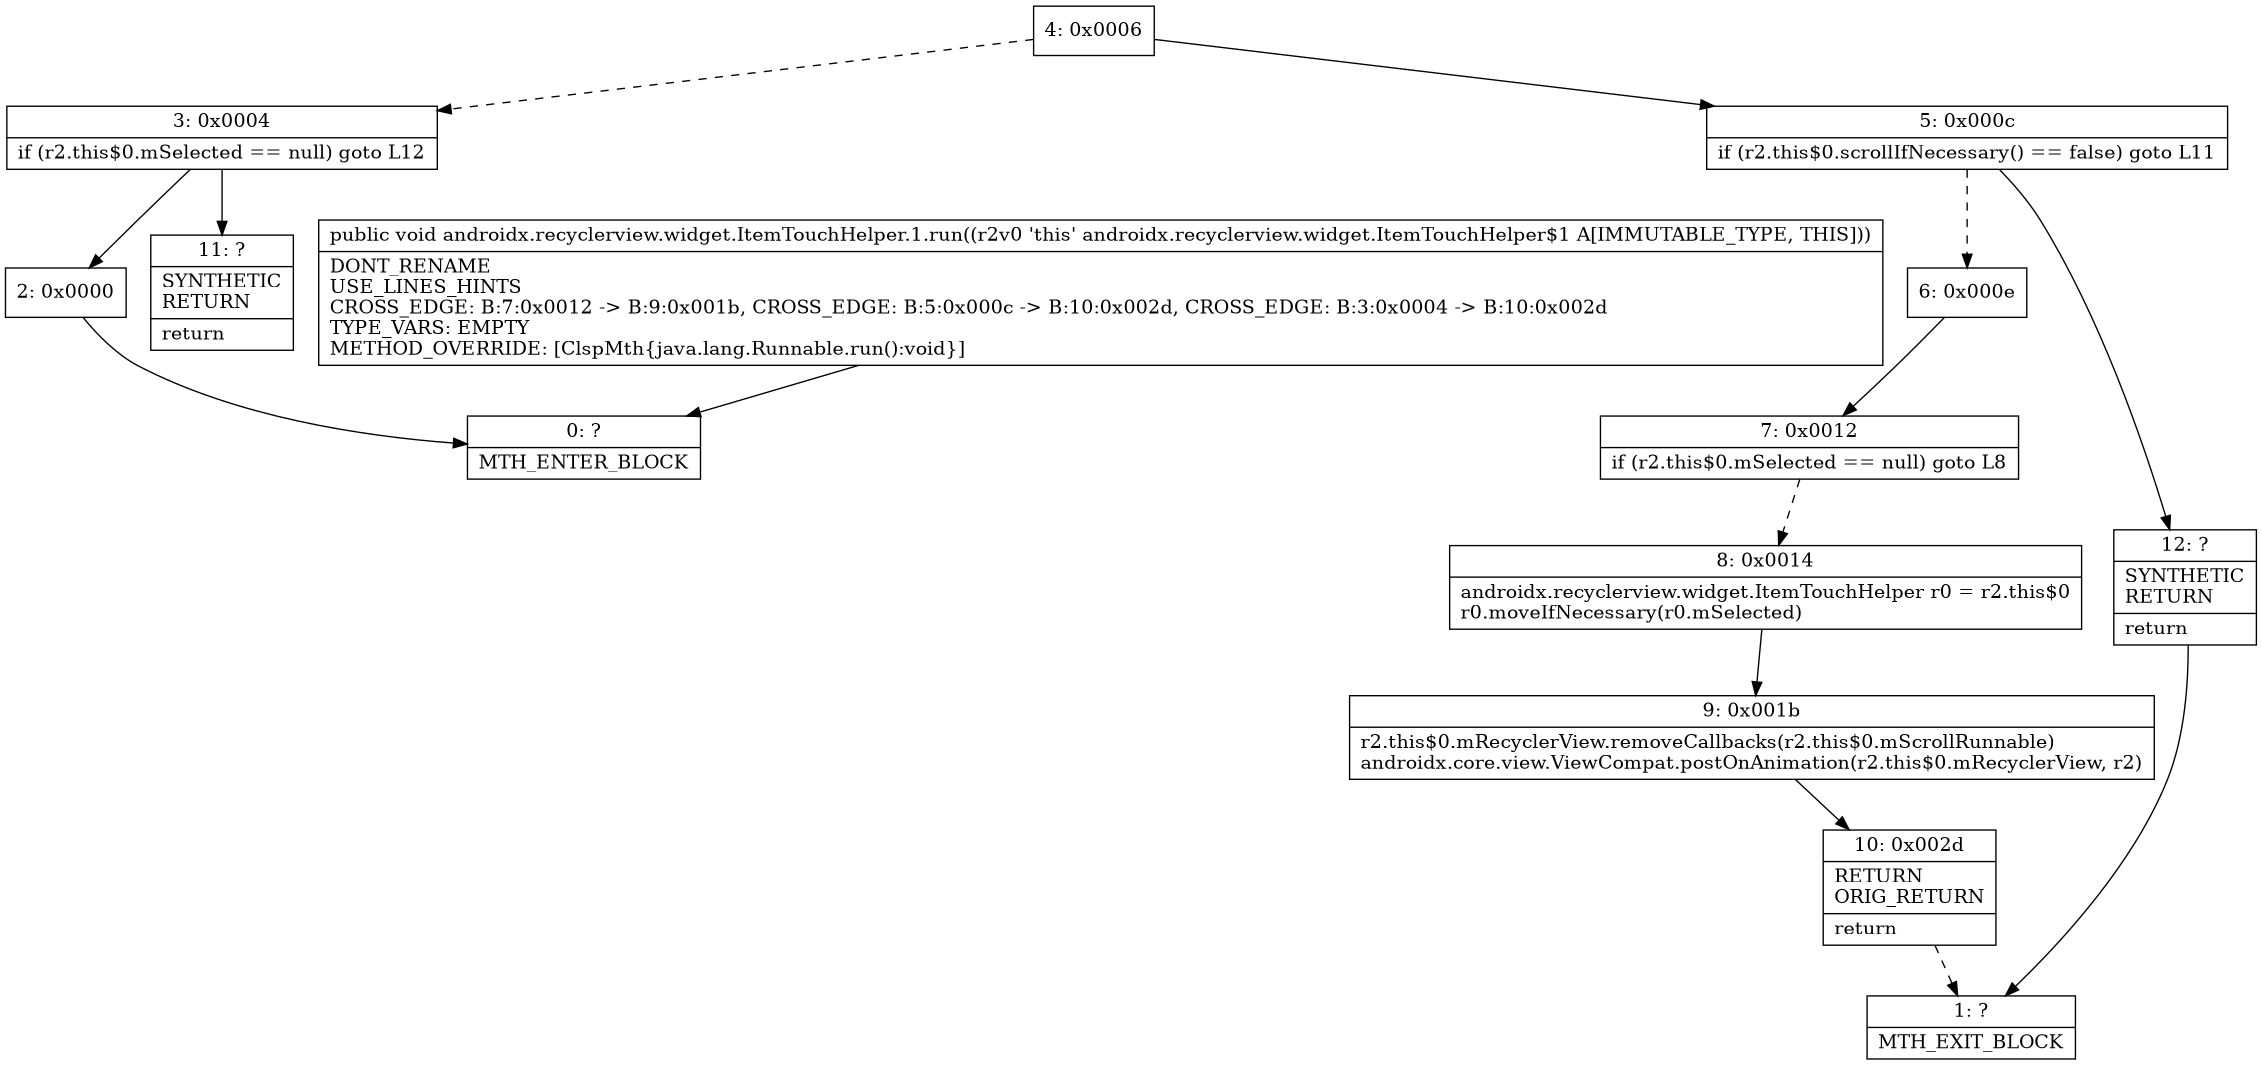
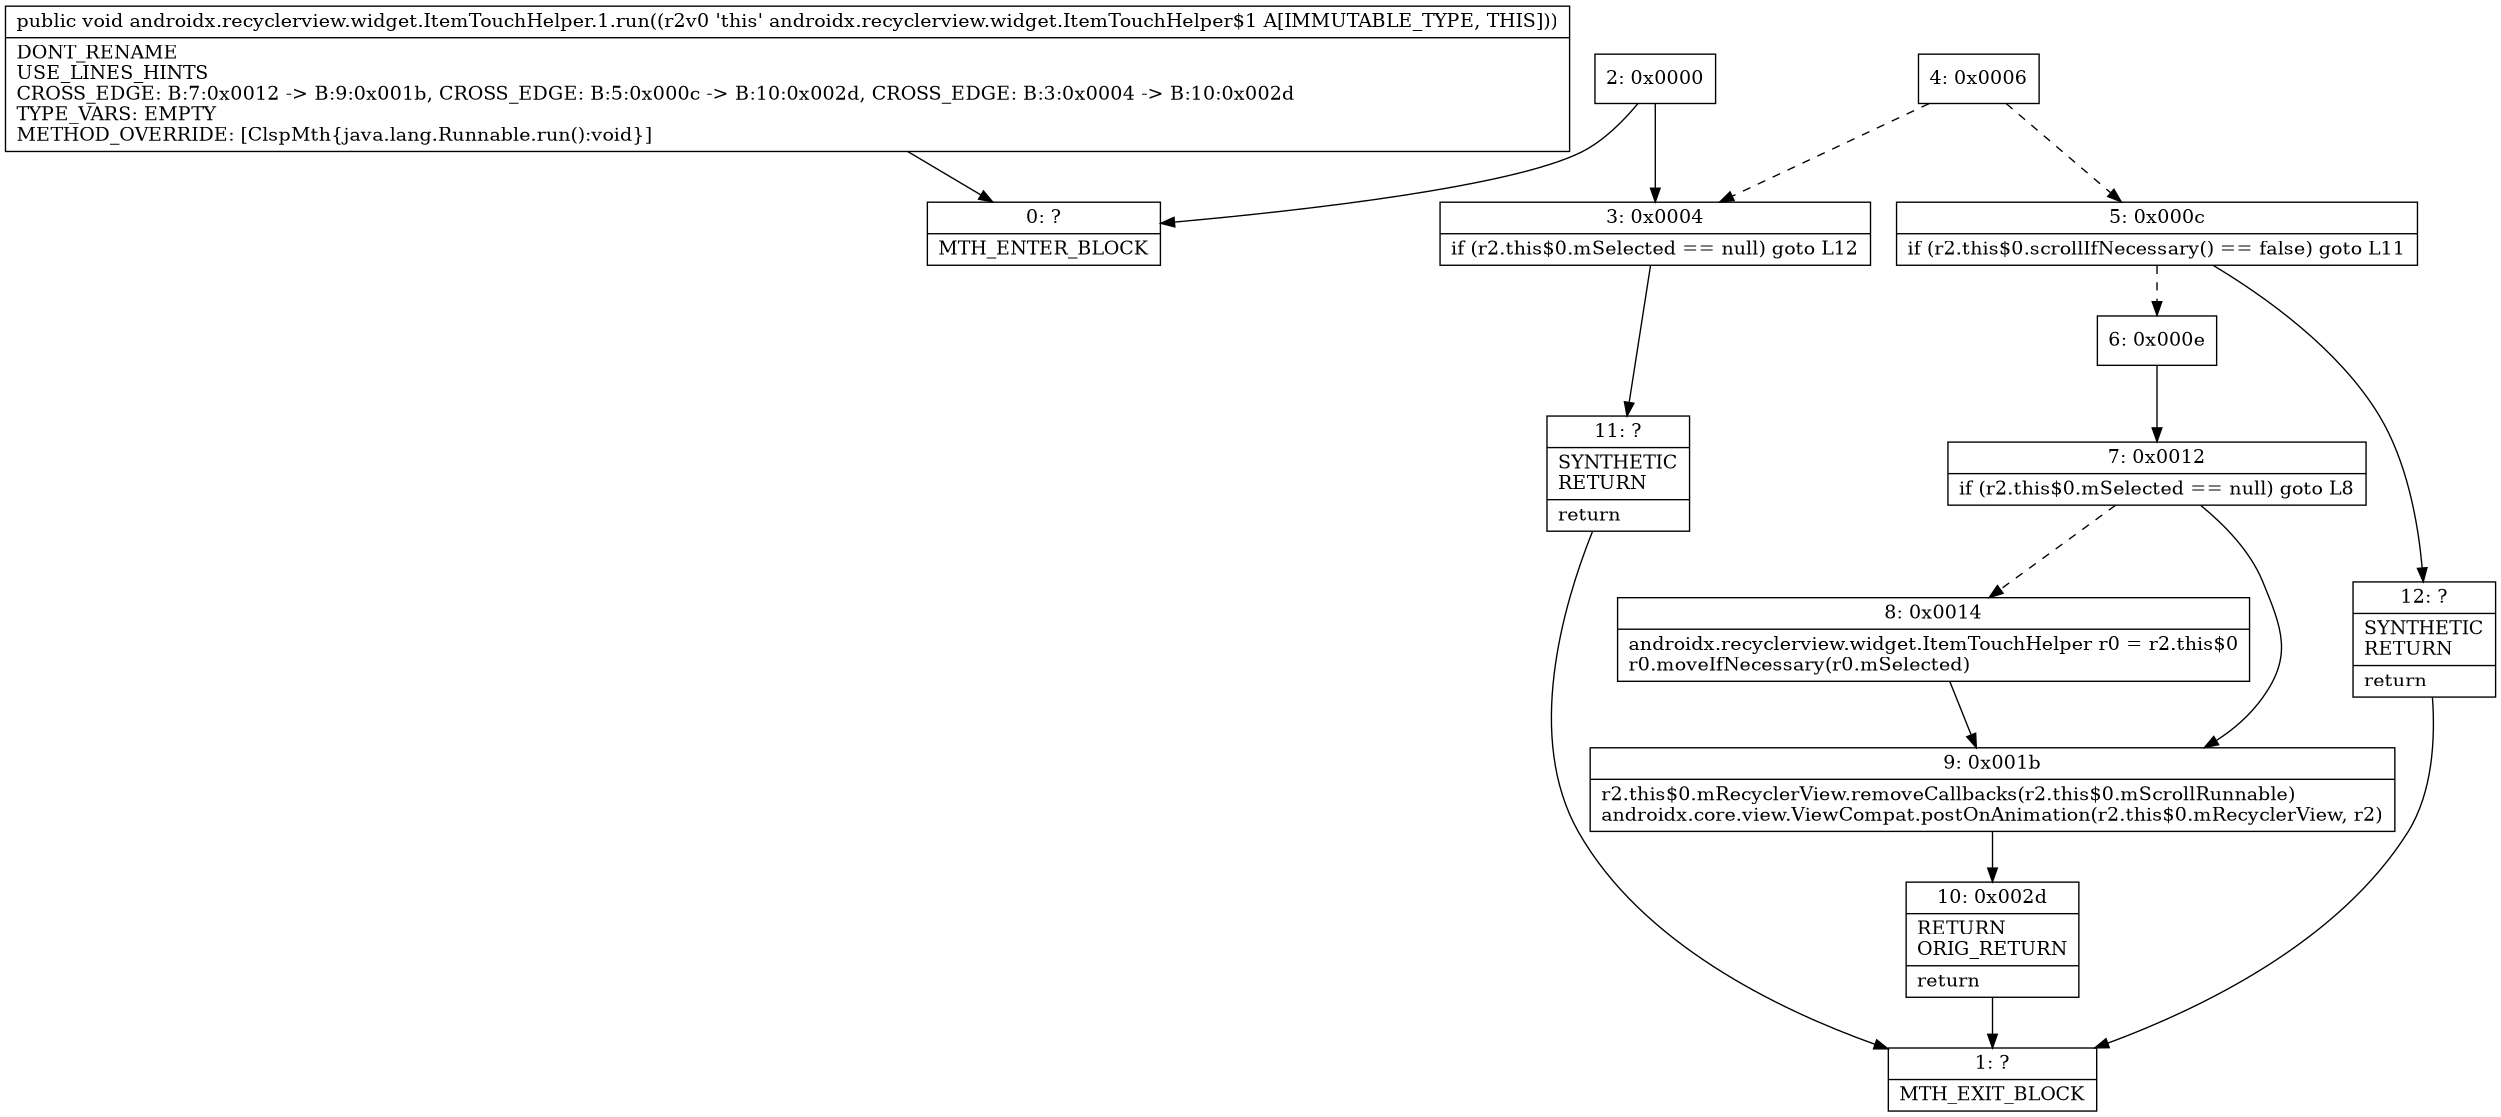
edge "4: 0x0006" -> "5: 0x000c": style solid -> dashed
edge "3: 0x0004" -> "2: 0x0000": reversed
edge "7: 0x0012" -> "9: 0x001b": added
edge "11: ?" -> "1: ?": added
edge "10: 0x002d" -> "1: ?": style dashed -> solid
